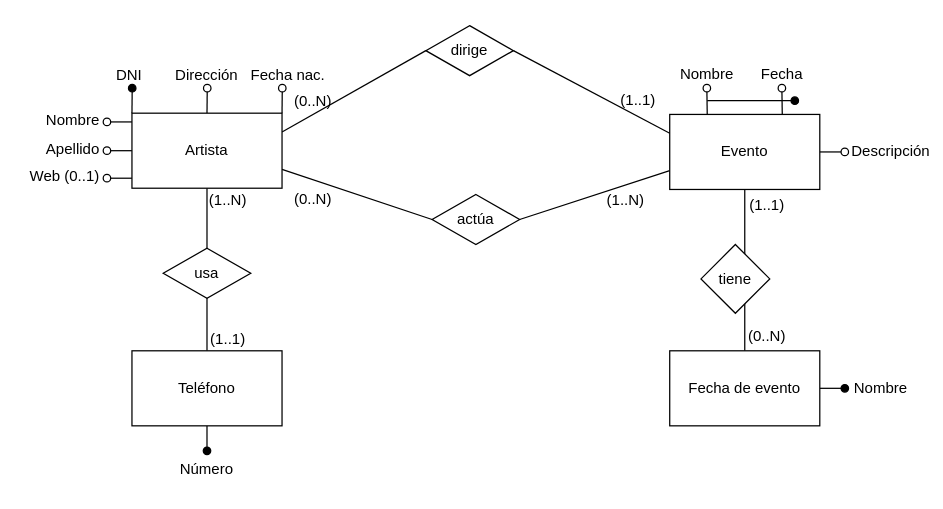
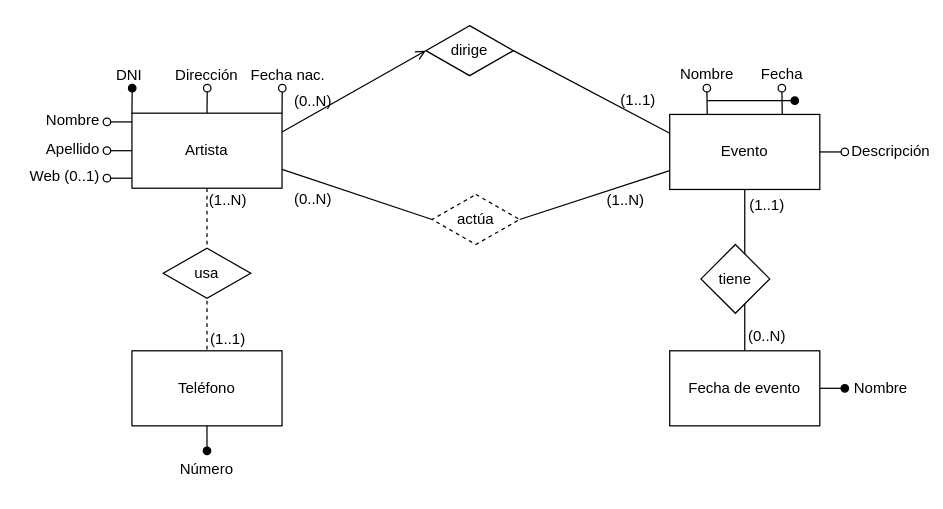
edge "dirige" -- "Artista": arrowhead none -> open
edge "Artista" -- "Teléfono": style solid -> dashed
node "actúa": style solid -> dashed
